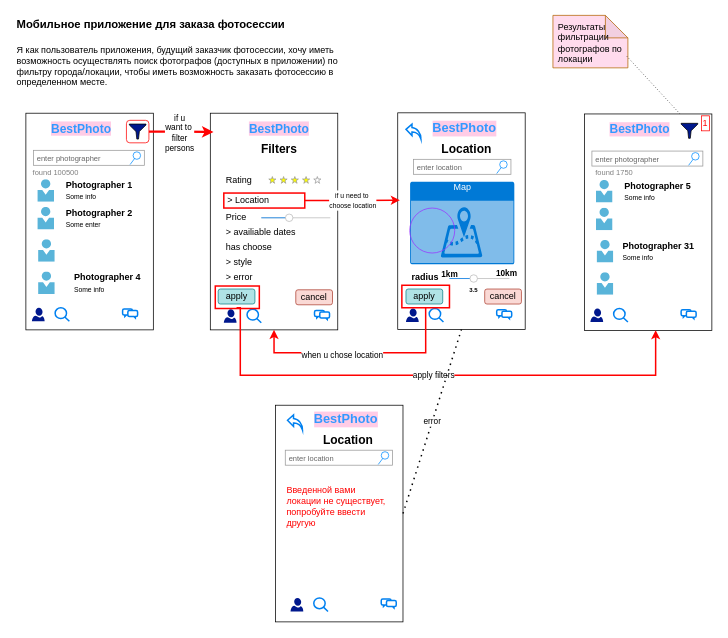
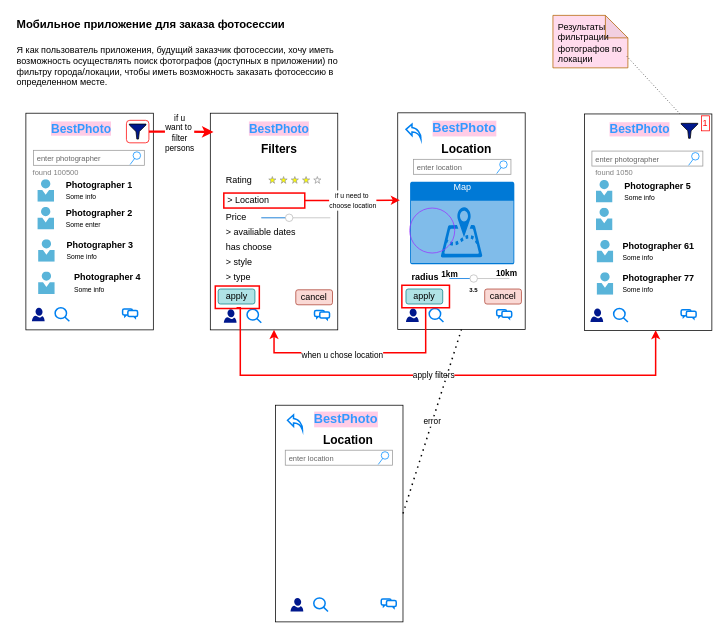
node "found 1750": label "found 1750" -> "found 1050"
node "Photographer 3 Some info": added
node "Photographer 31 Some info": label "Photographer 31 Some info" -> "Photographer 61 Some info"
node "> error": label "> error" -> "> type"
node "Photographer 77 Some info": added
node "Введенной вами локации не существует, попробуйте ввести другую": removed
